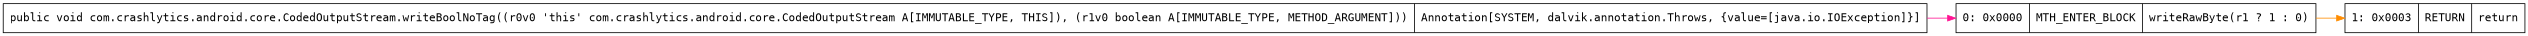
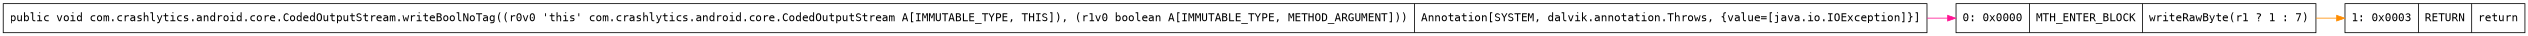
node "0: 0x0000": text "writeRawByte(r1 ? 1 : 0)" -> "writeRawByte(r1 ? 1 : 7)"
